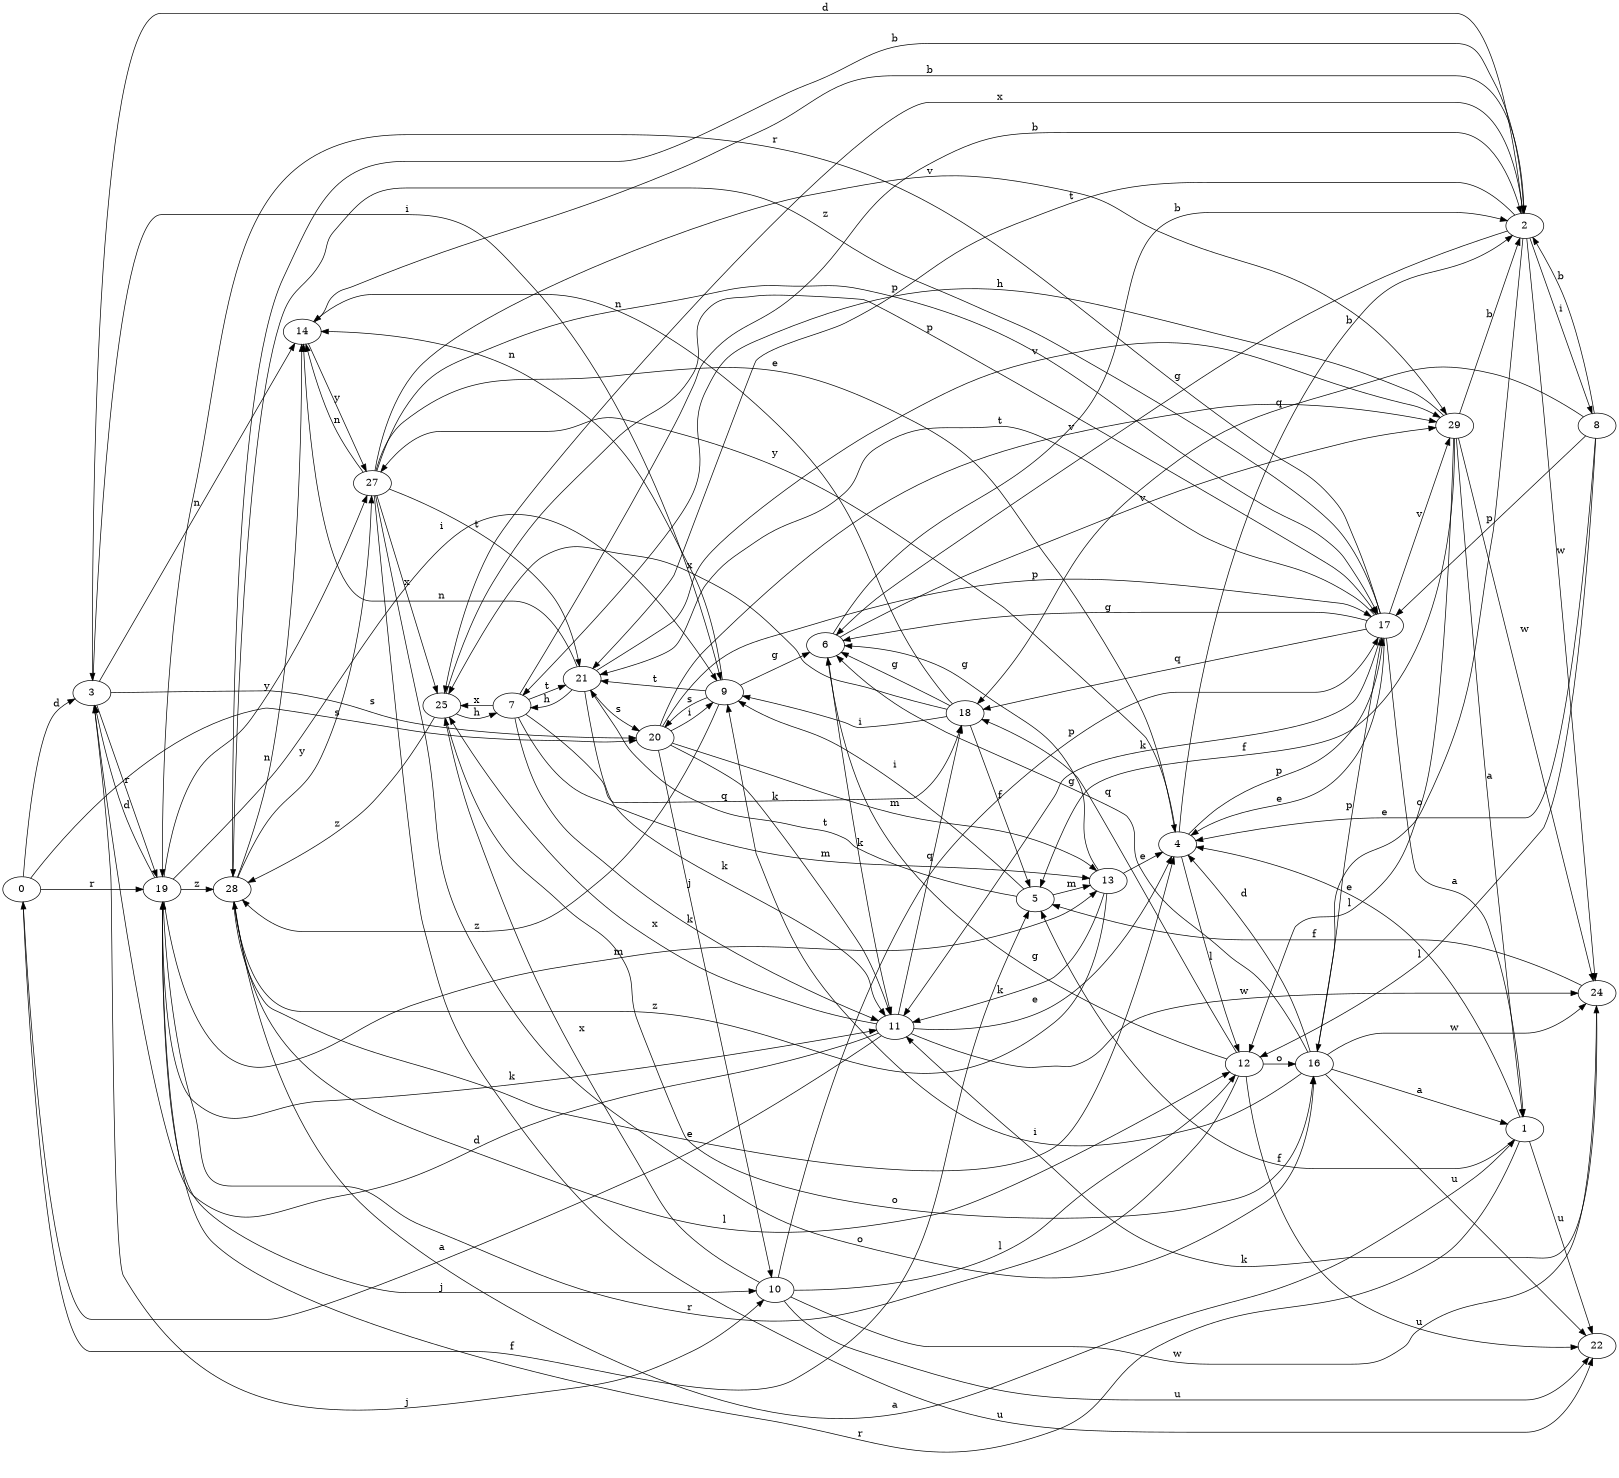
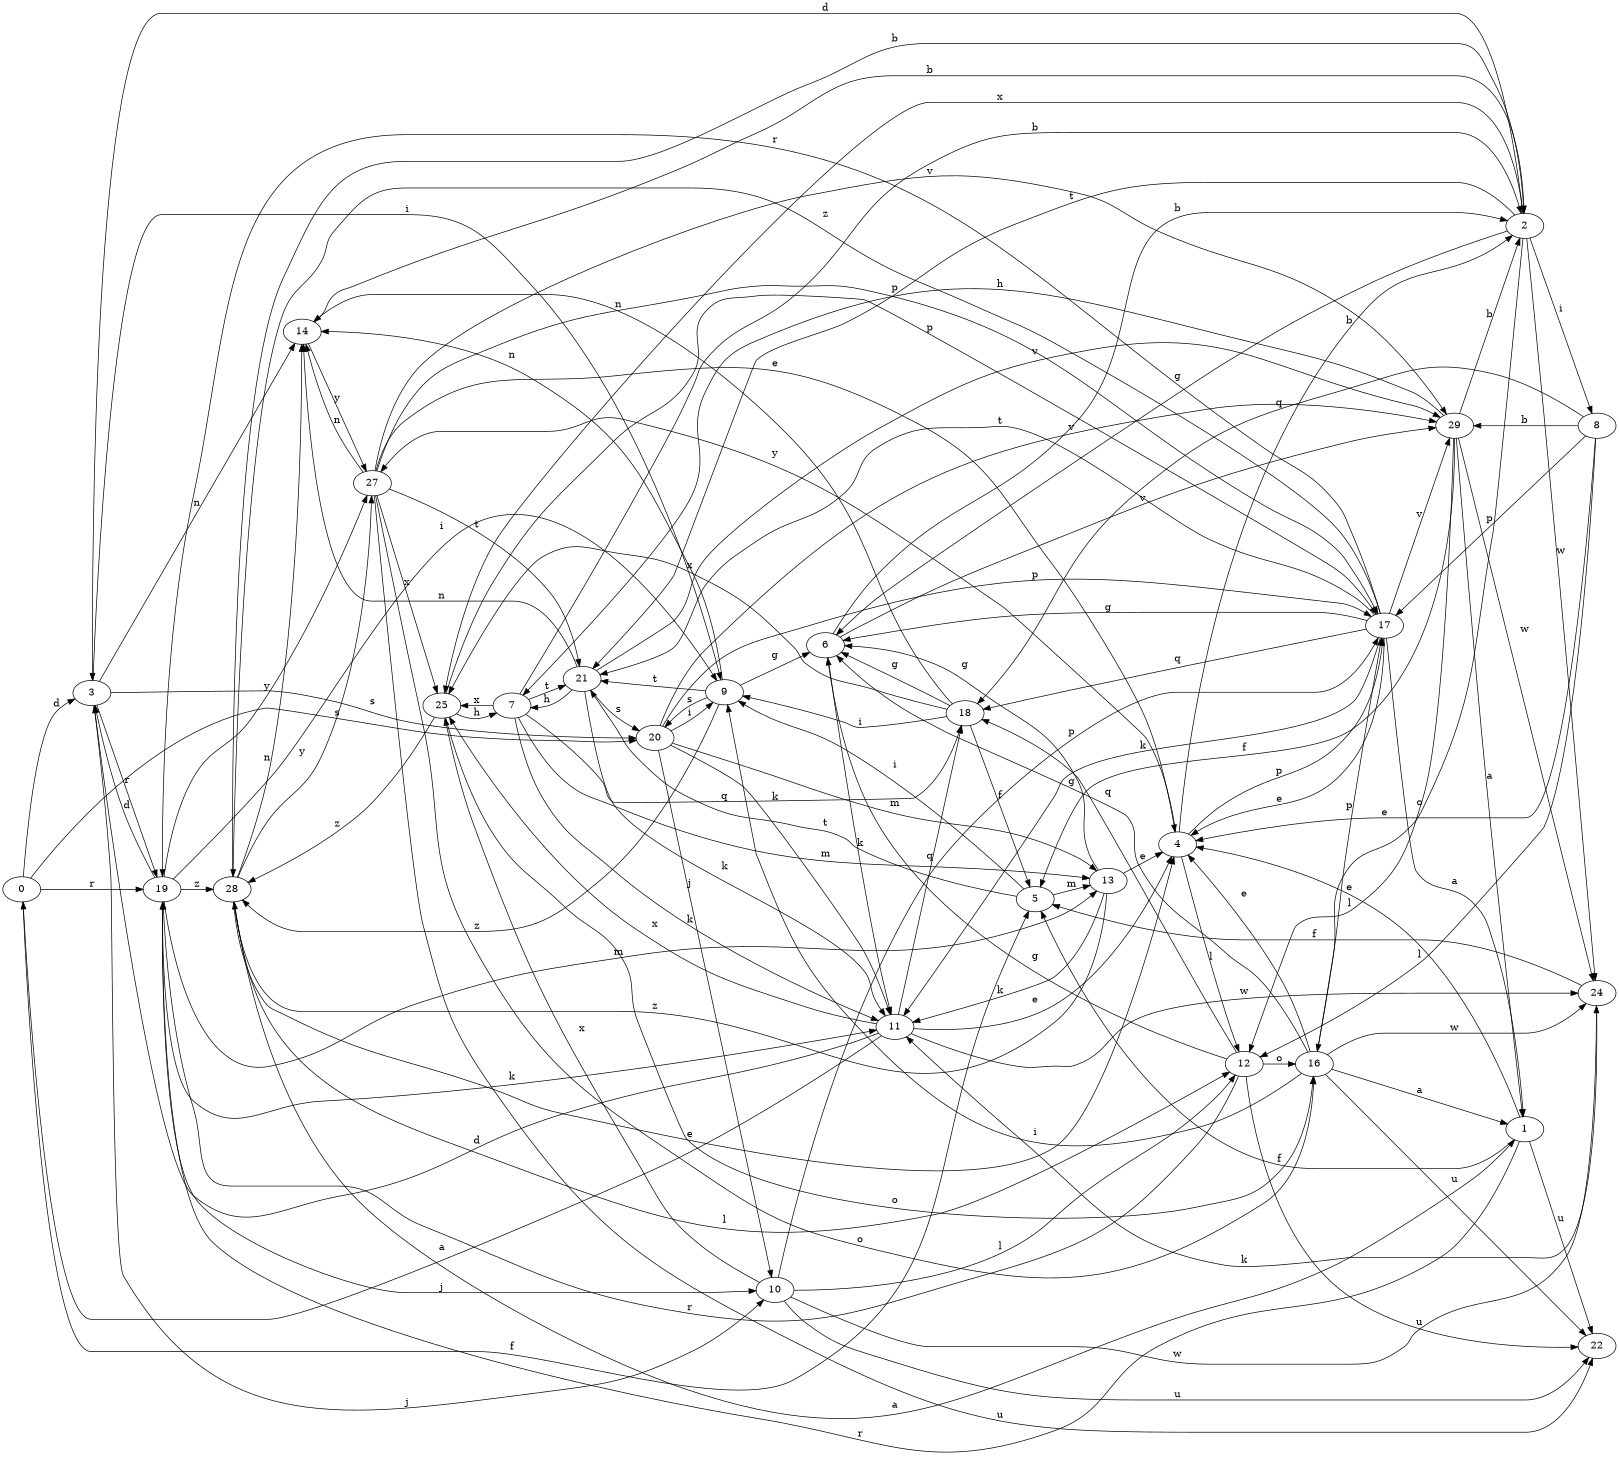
edge "8" -> "2": now "8" -> "29"
edge "16" -> "4": label "d" -> "e"
